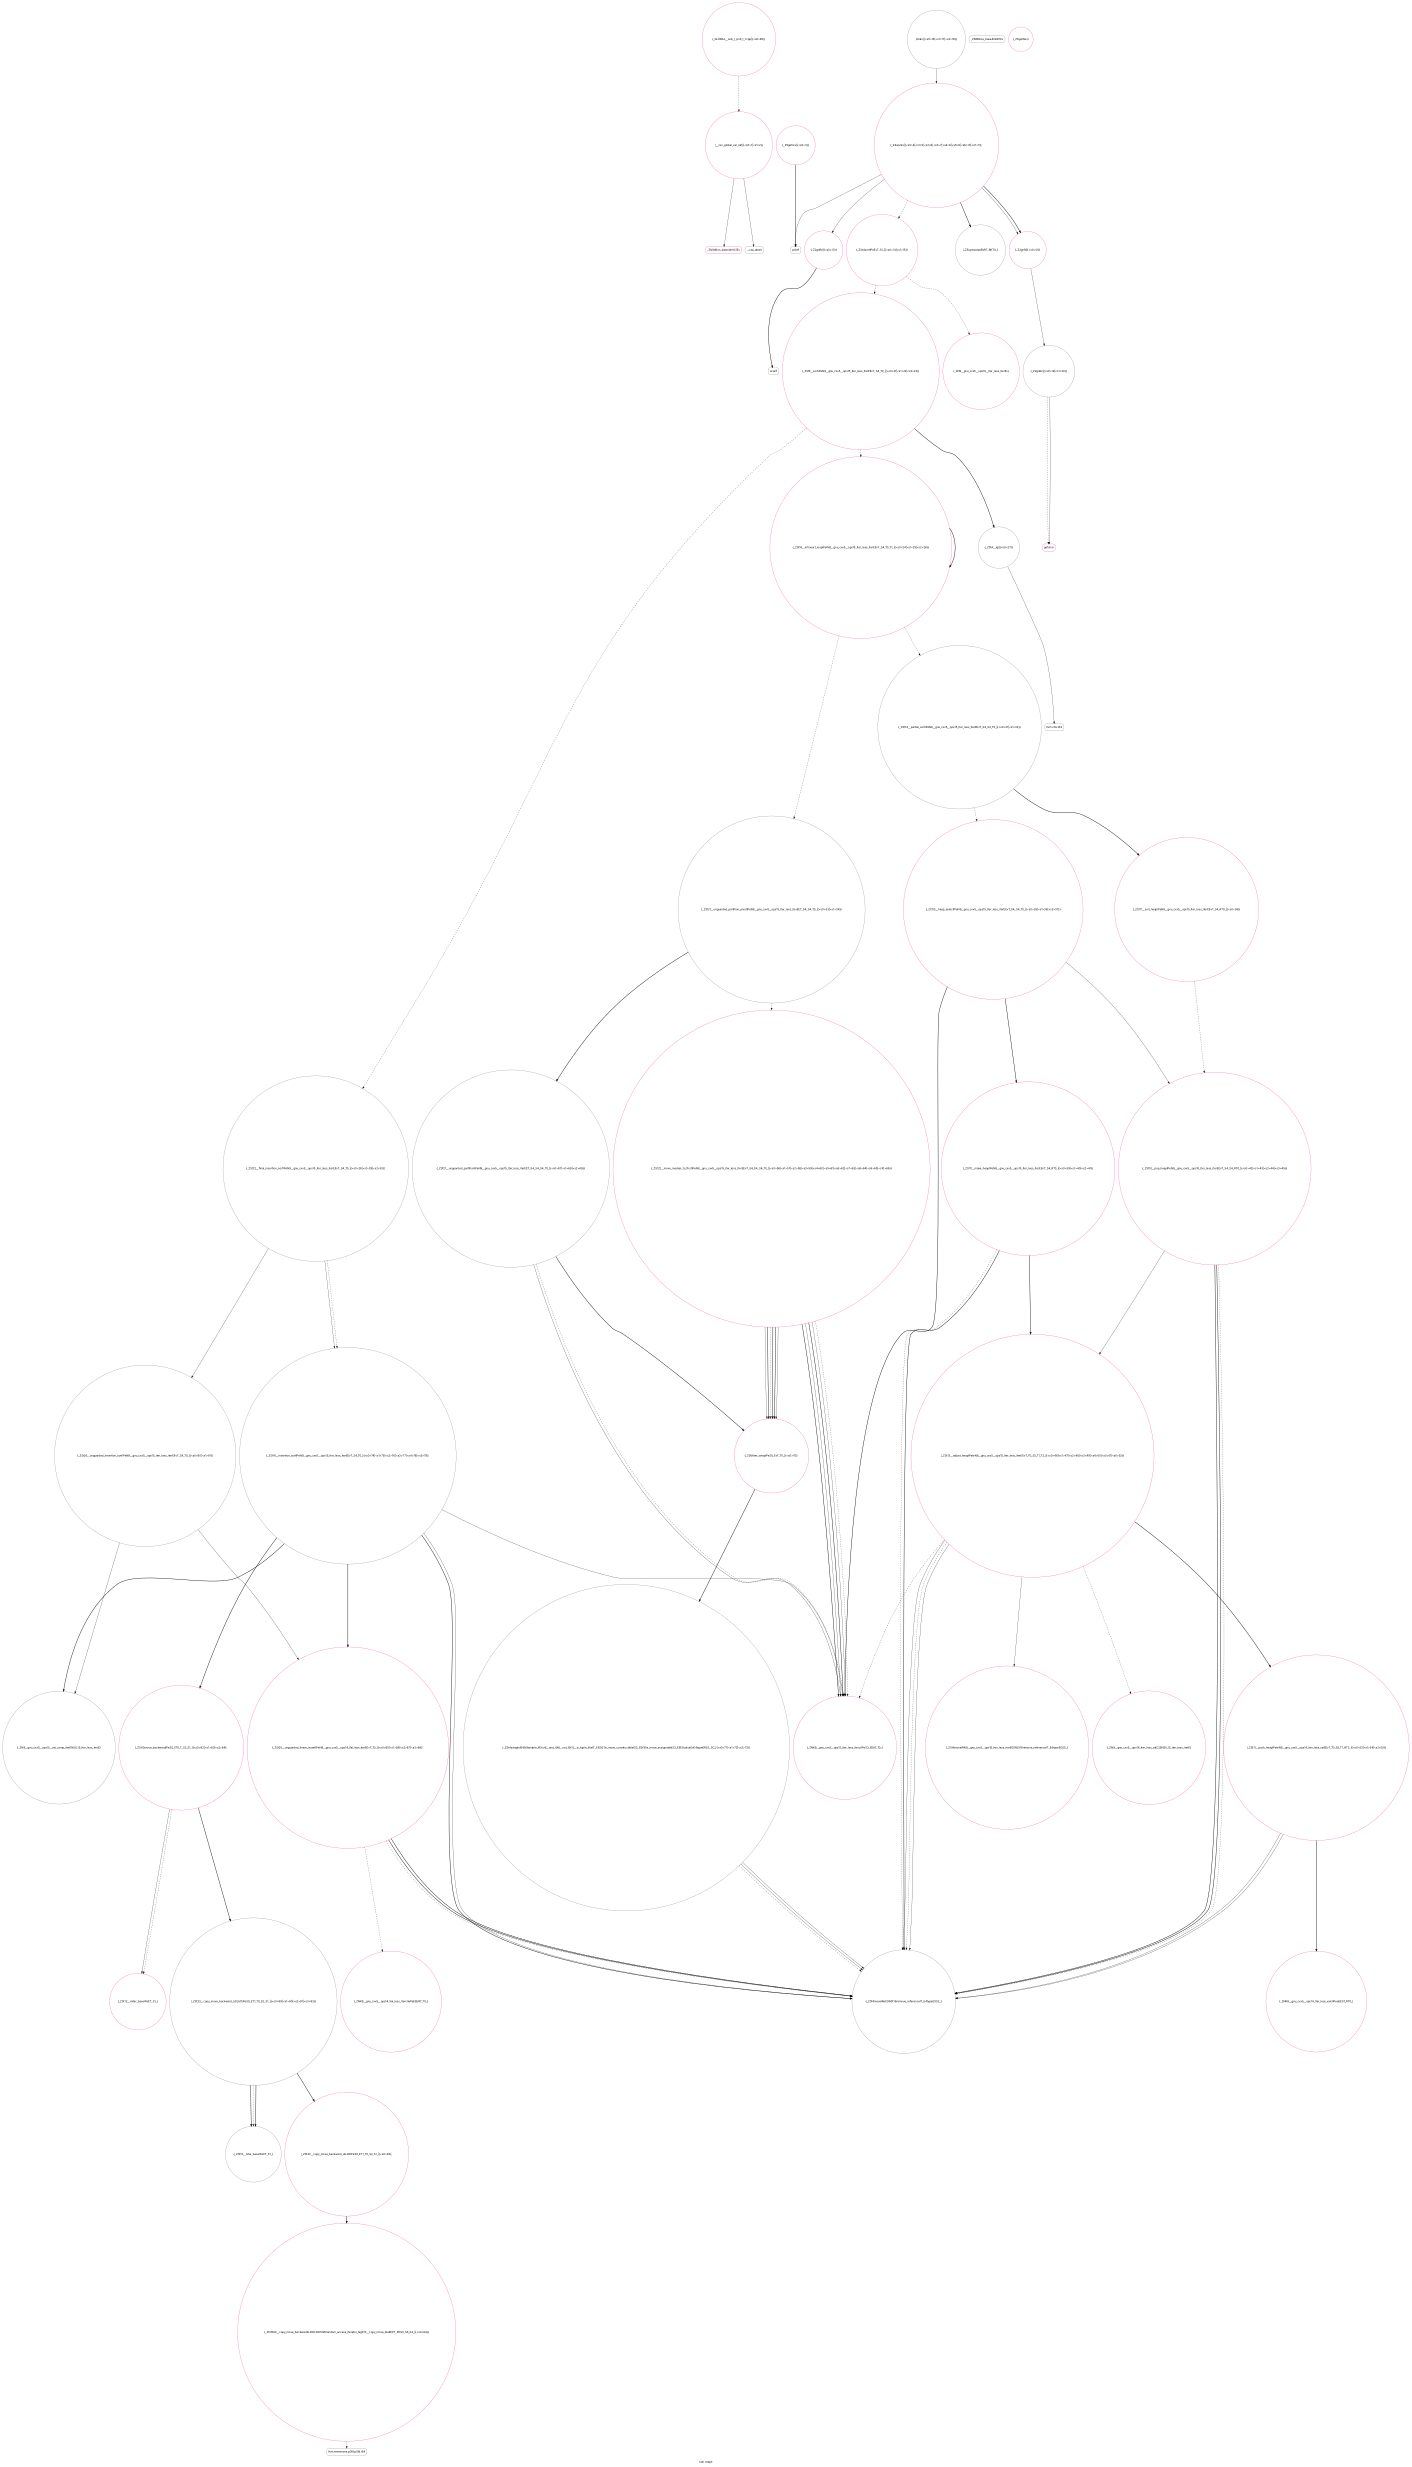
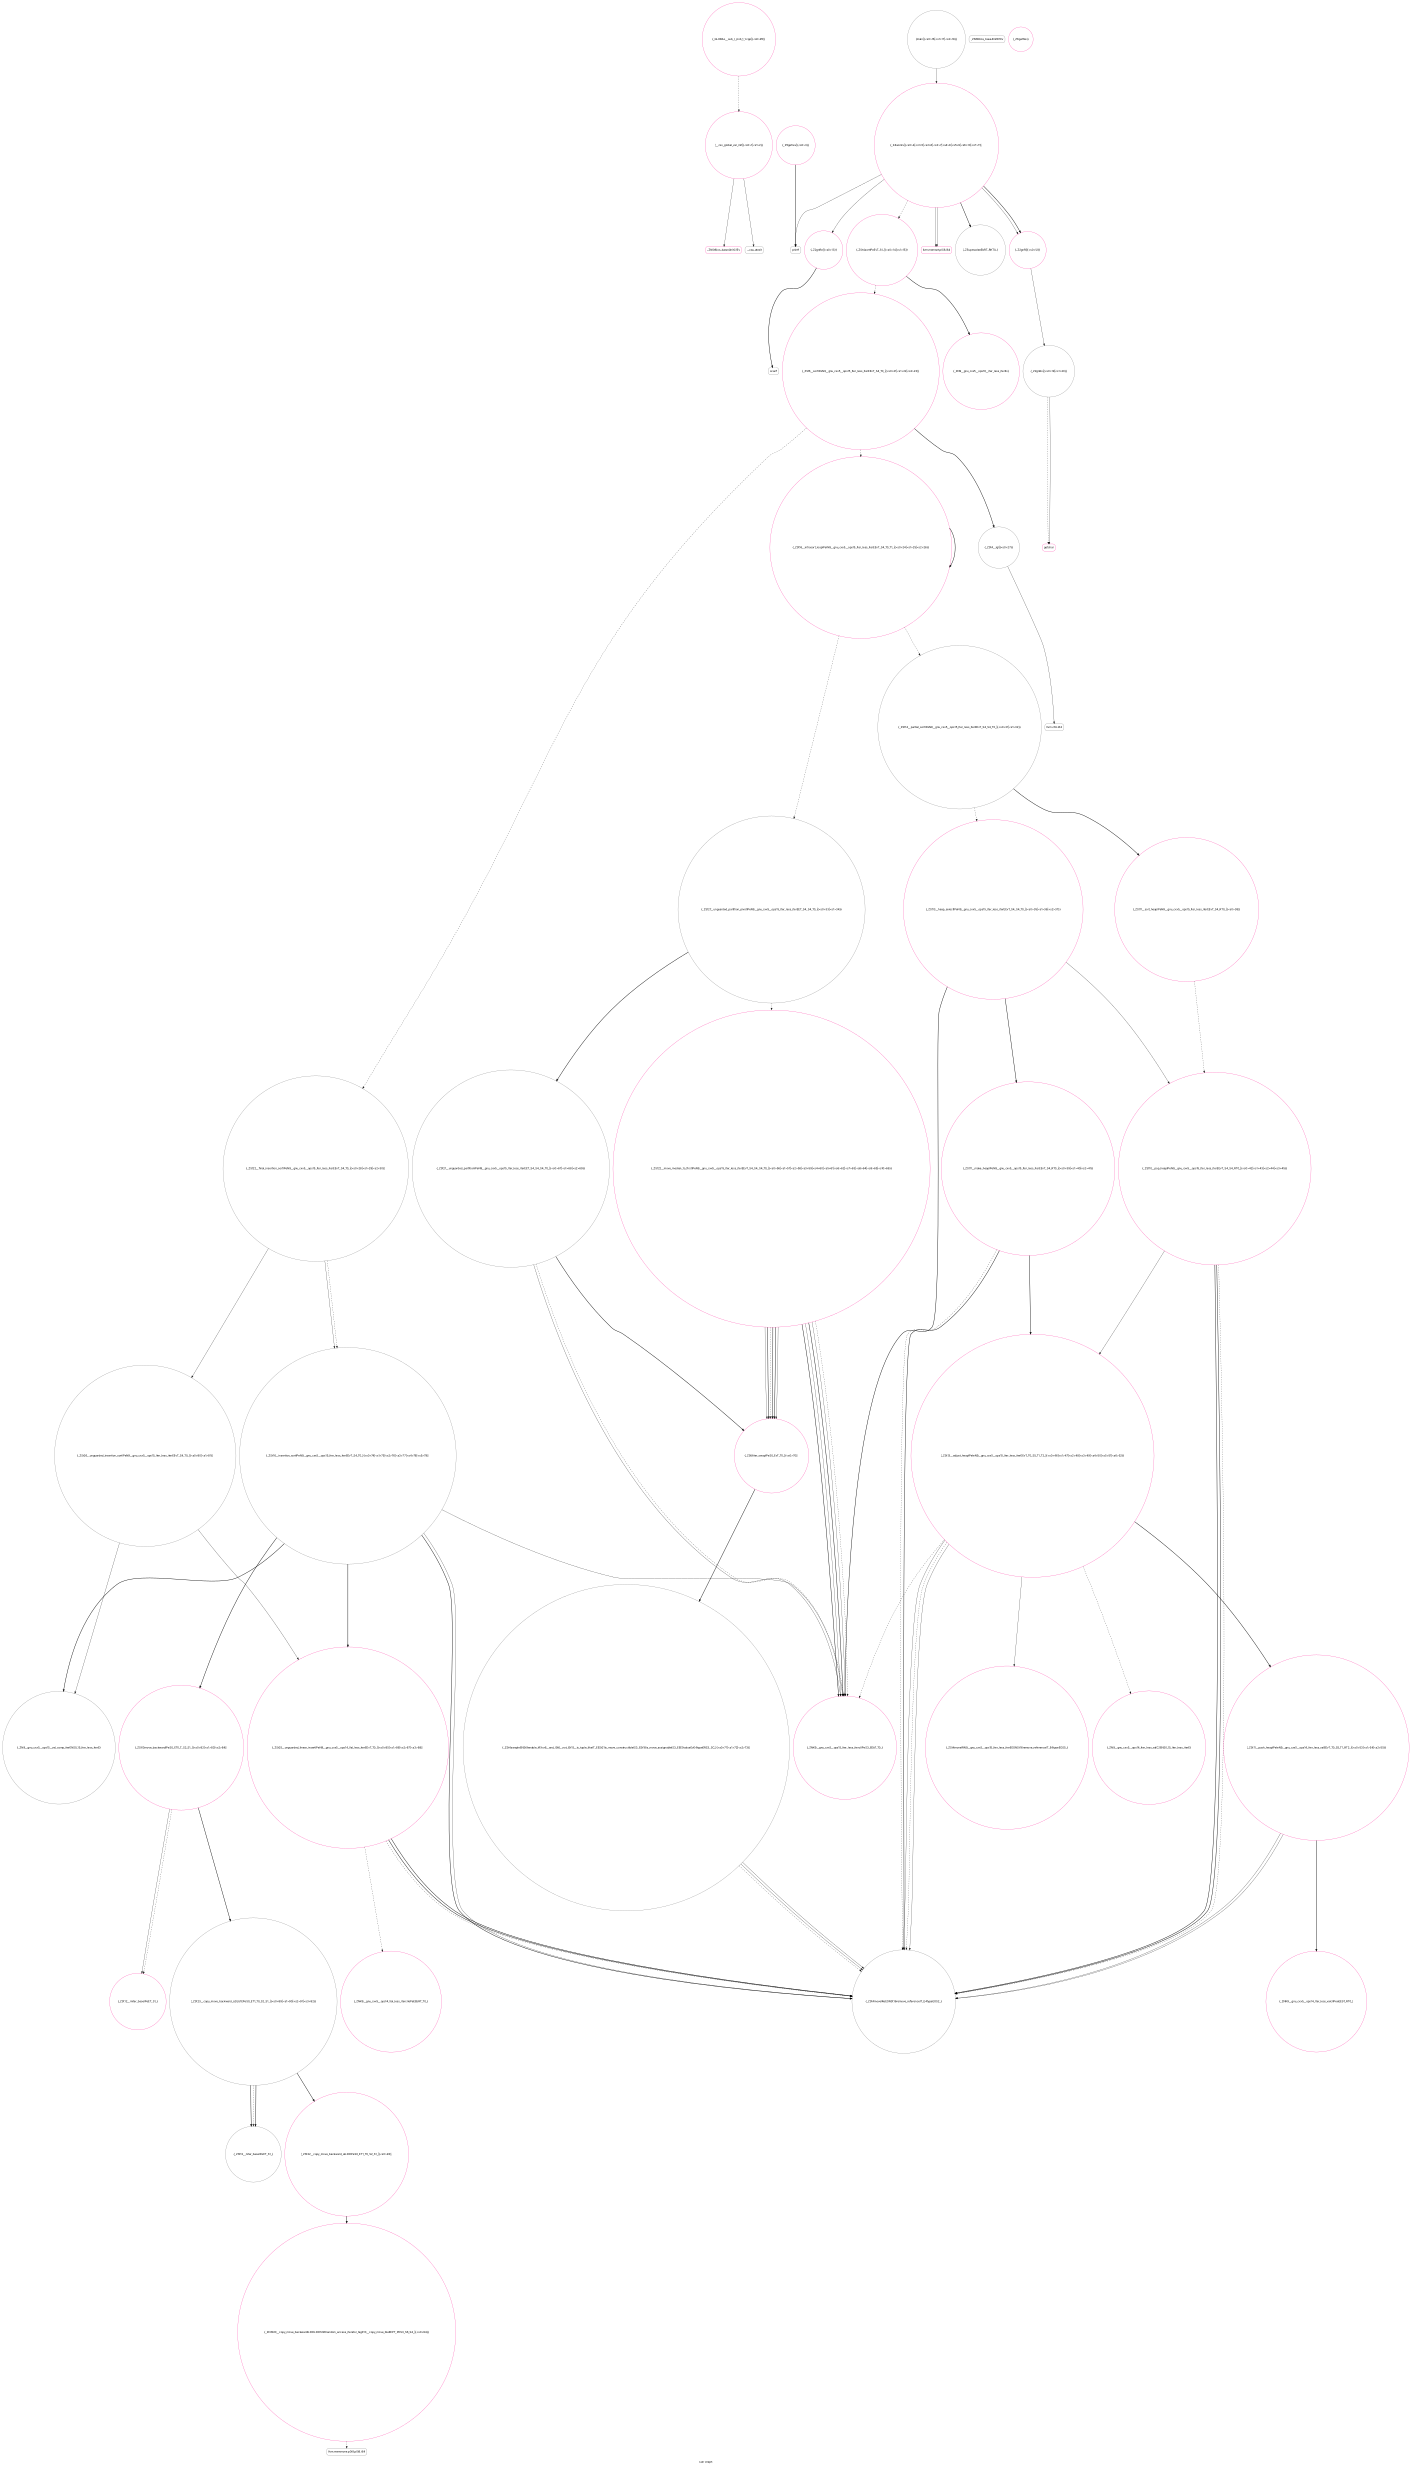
node "llvm.memset.p0i8.i64": added
edge "{_ZSt4sortIPeEvT_S1_|{<s0>14|<s1>15}}" -> "{_ZN9__gnu_cxx5__ops16__iter_less_iterEv}": style dashed -> bold
